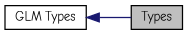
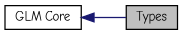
node "GLM Types": label "GLM Types" -> "GLM Core"
